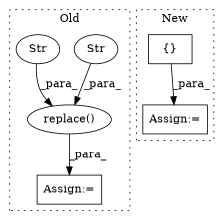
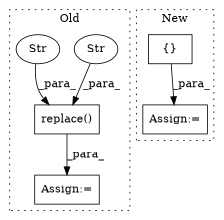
node "replace()": shape ellipse -> box
